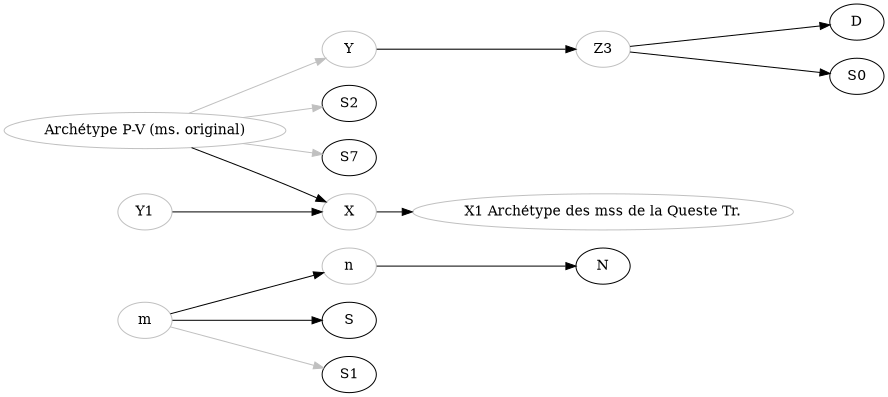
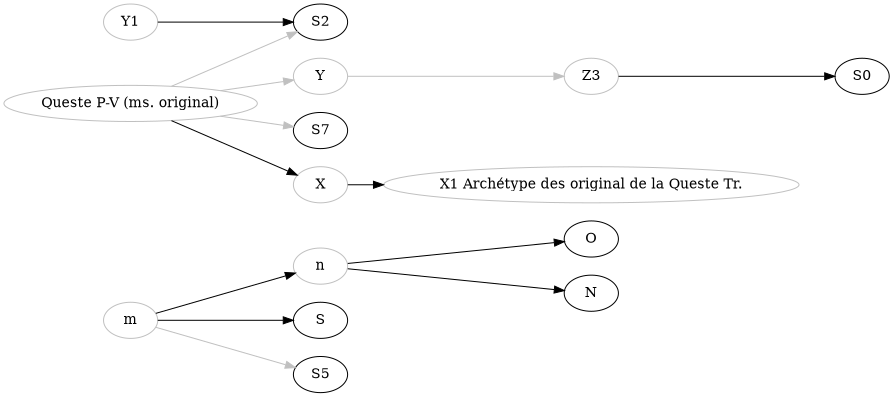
node "D": removed
edge "Y" -> "Z3": color black -> grey
node "Archétype P-V (ms. original)": label "Archétype P-V (ms. original)" -> "Queste P-V (ms. original)"
edge "Y1" -> "X": now "Y1" -> "S2"
node "X1 Archétype des mss de la Queste Tr.": label "X1 Archétype des mss de la Queste Tr." -> "X1 Archétype des original de la Queste Tr."
node "O": added
node "S1": label "S1" -> "S5"
